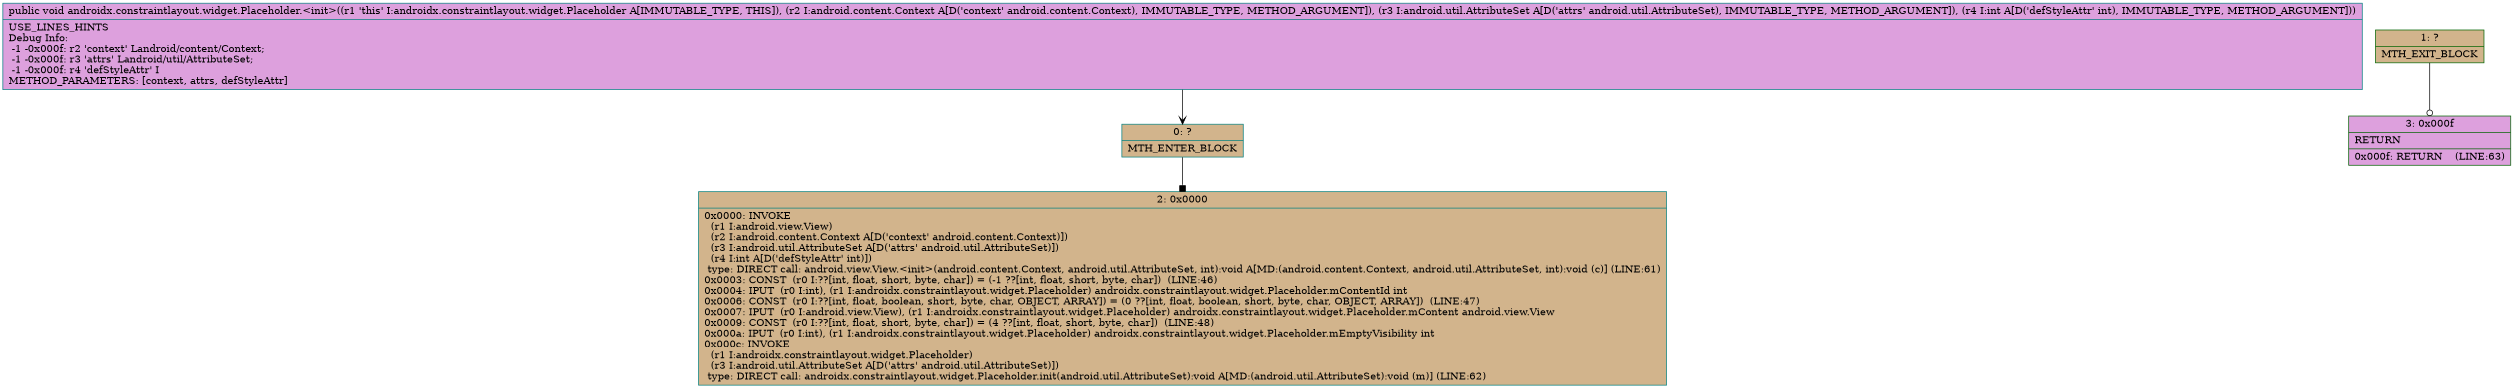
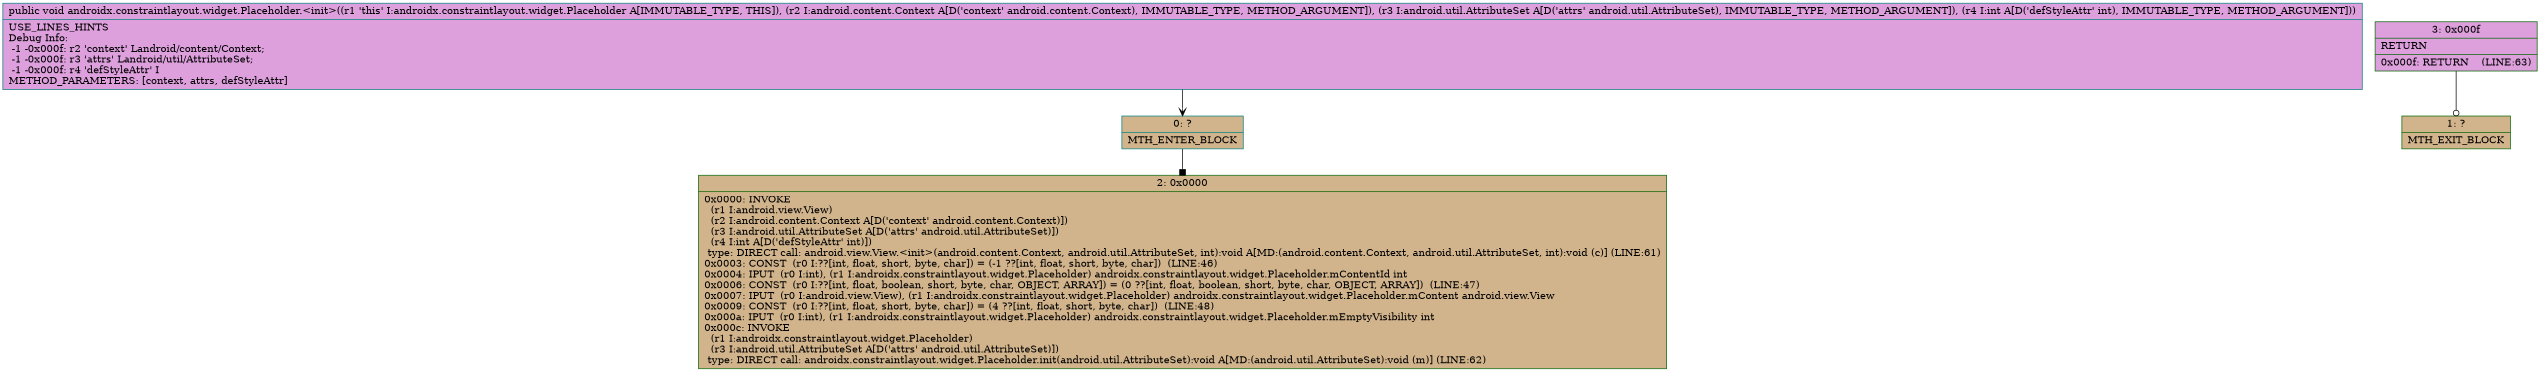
edge "1: ?" -> "3: 0x000f": reversed
node "2: 0x0000": color teal -> darkgreen
